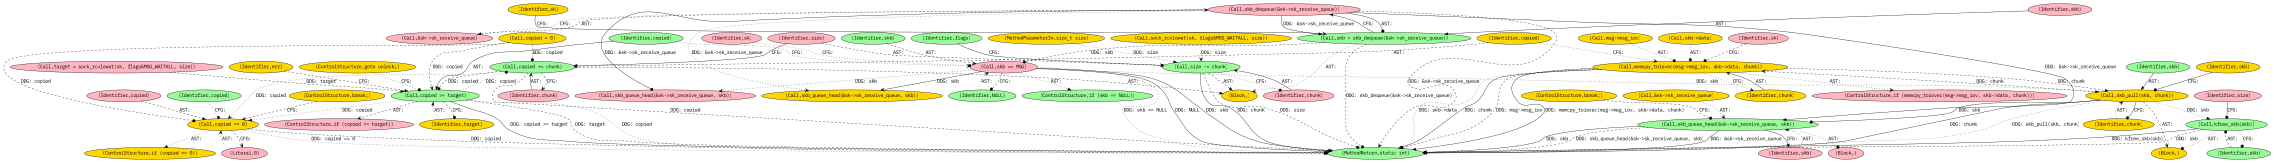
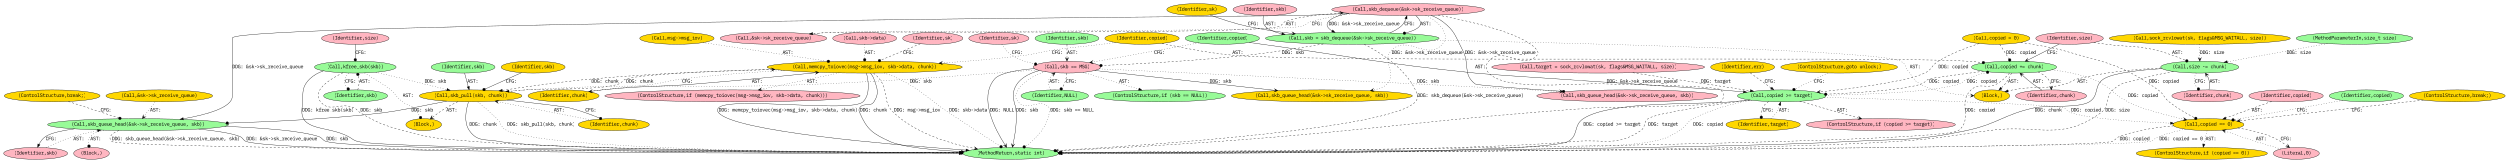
node "(Identifier,flags)": removed
node "(MethodParameterIn,size_t size)": fillcolor gold -> palegreen
node "(Call,skb->data)": fillcolor gold -> lightpink
edge "(Call,skb_pull(skb, chunk))" -> "(Call,kfree_skb(skb))": reversed
